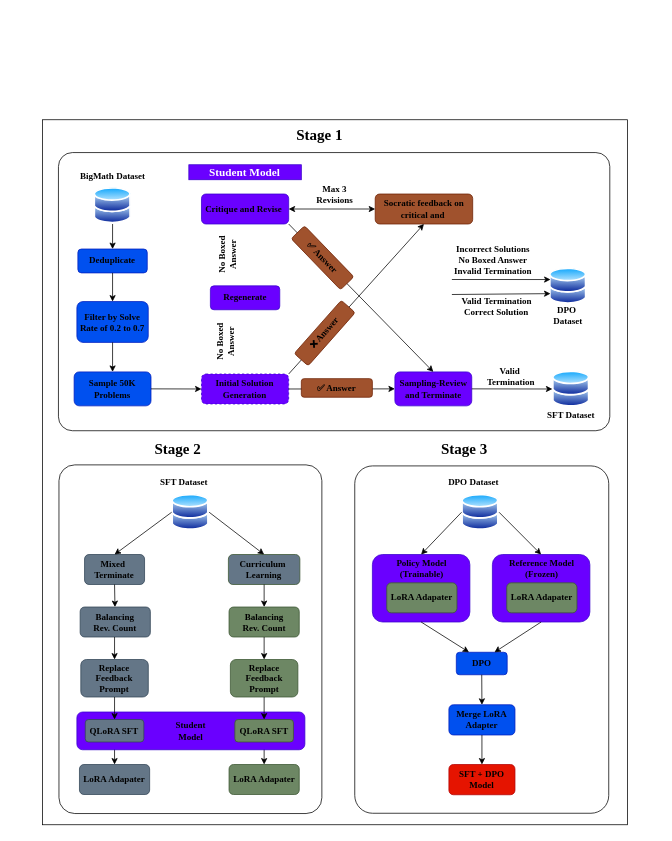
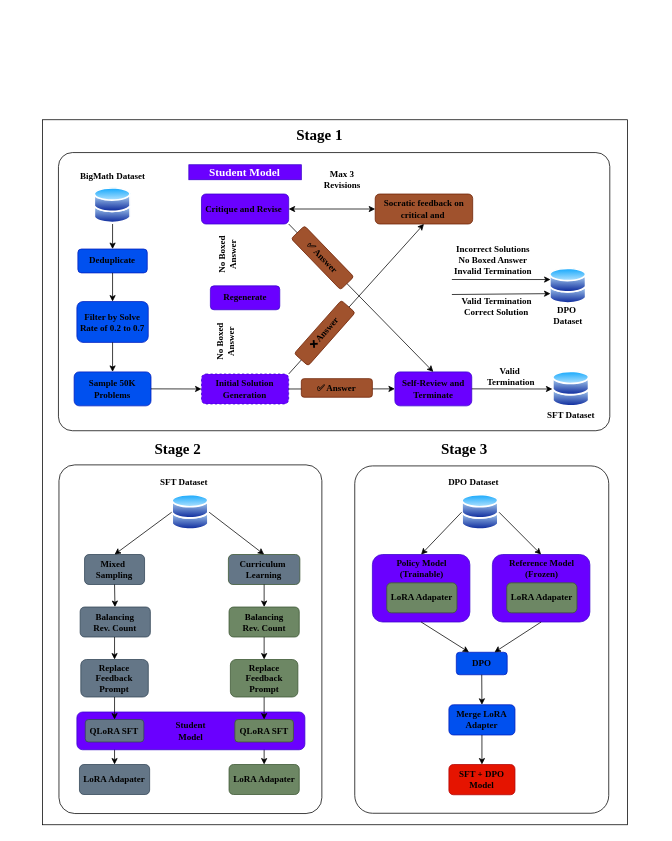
node "Max 3 Revisions": moved (335, 195) -> (343, 180)
node "Sampling-Review and Terminate": label "Sampling-Review and Terminate" -> "Self-Review and Terminate"
node "Mixed Terminate": label "Mixed Terminate" -> "Mixed Sampling"
